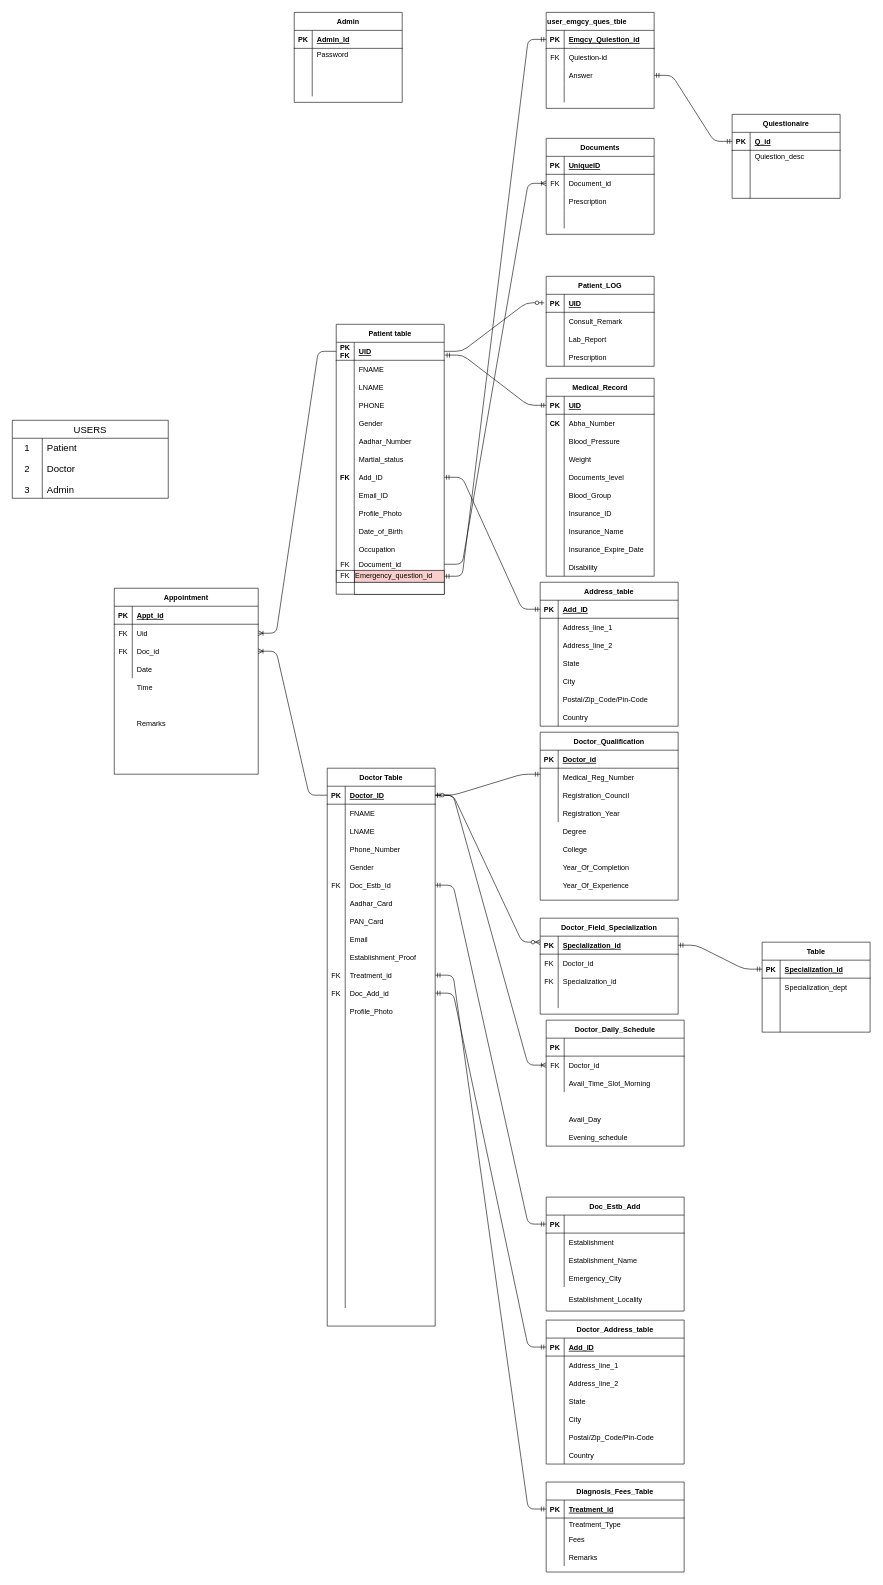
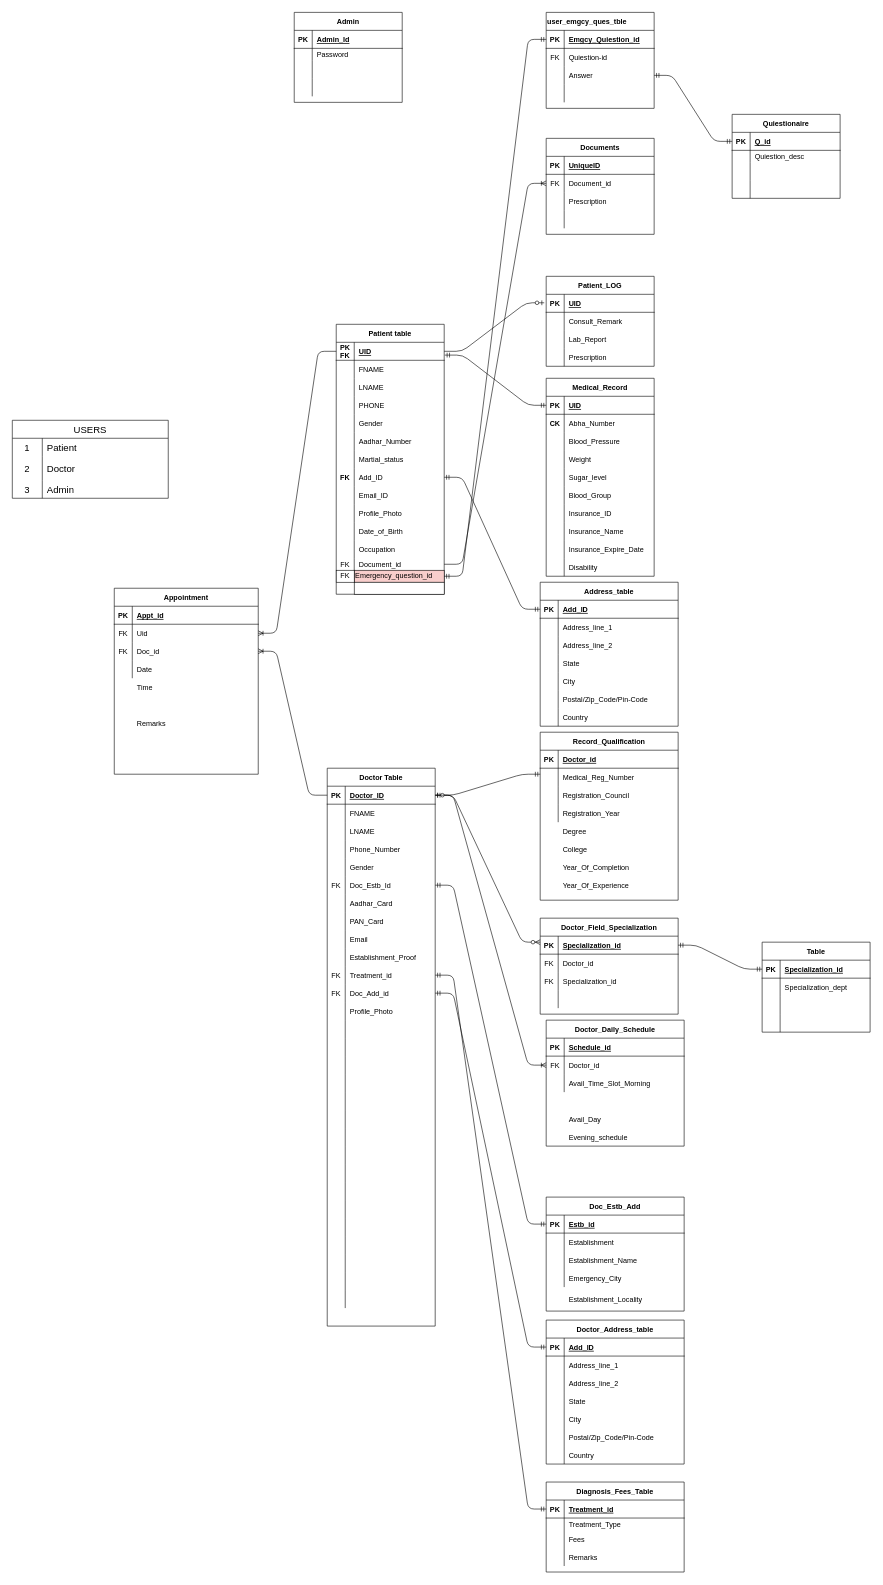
node "Documents_level": label "Documents_level" -> "Sugar_level"
node "Doctor_Qualification": label "Doctor_Qualification" -> "Record_Qualification"
node "Schedule_id": added
node "Estb_id": added
